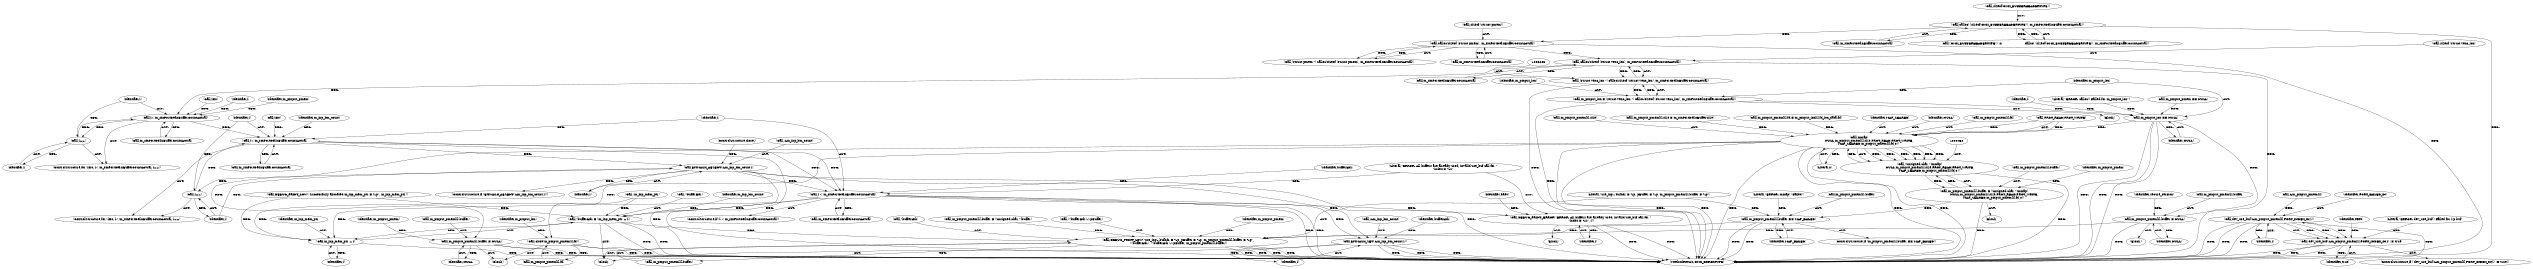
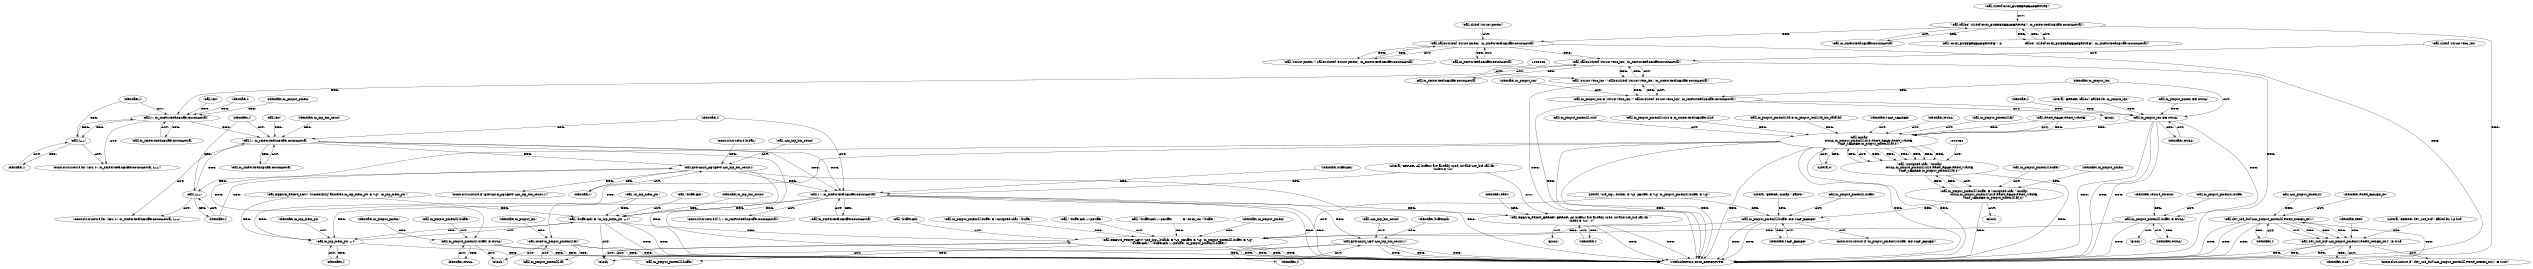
node "(ControlStructure,close;)": label "(ControlStructure,close;)" -> "(ControlStructure,break;)"
edge "(Call,BITMASK_ABSENT(&m_inp_bm_count,i))" -> "(Call,BITMASK_SET(&m_inp_bm_count,i))": removed, label "DDG:"
node "(Call,(*bufferHdr)->pBuffer           = (OMX_U8 *)buffer)": added
